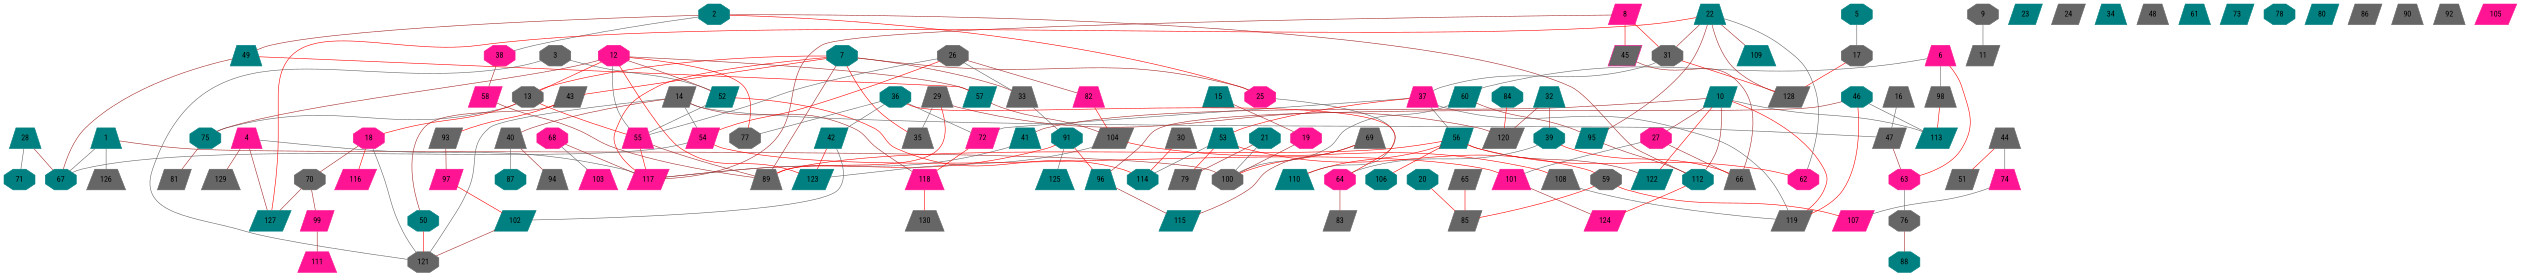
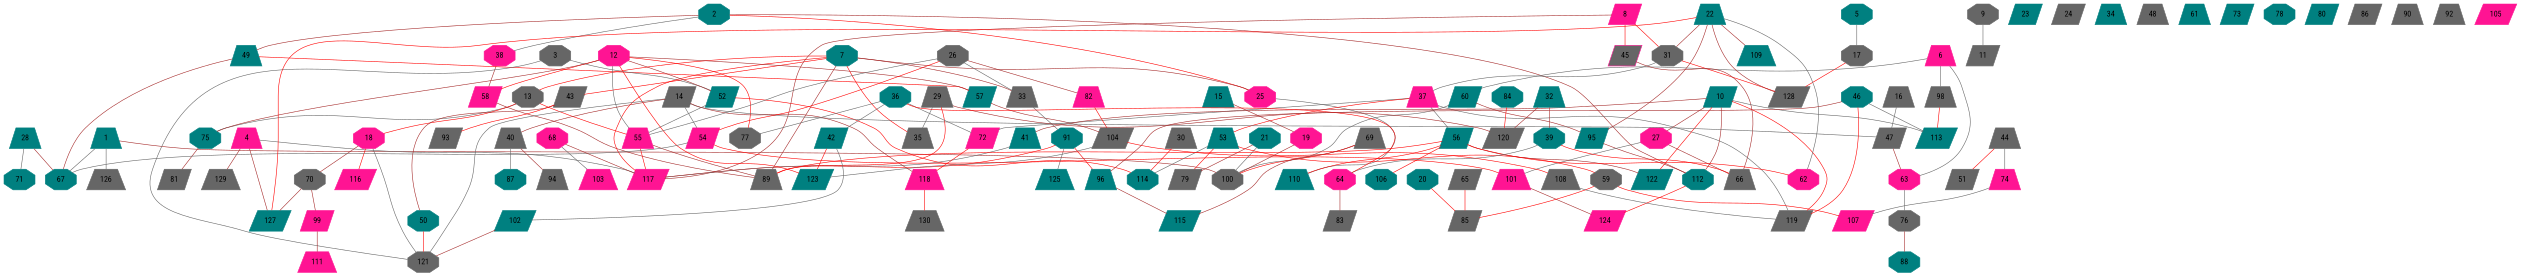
edge "12" -- "13": now "12" -- "58"
edge "6" -- "63": color red -> gray40
node "97": removed
